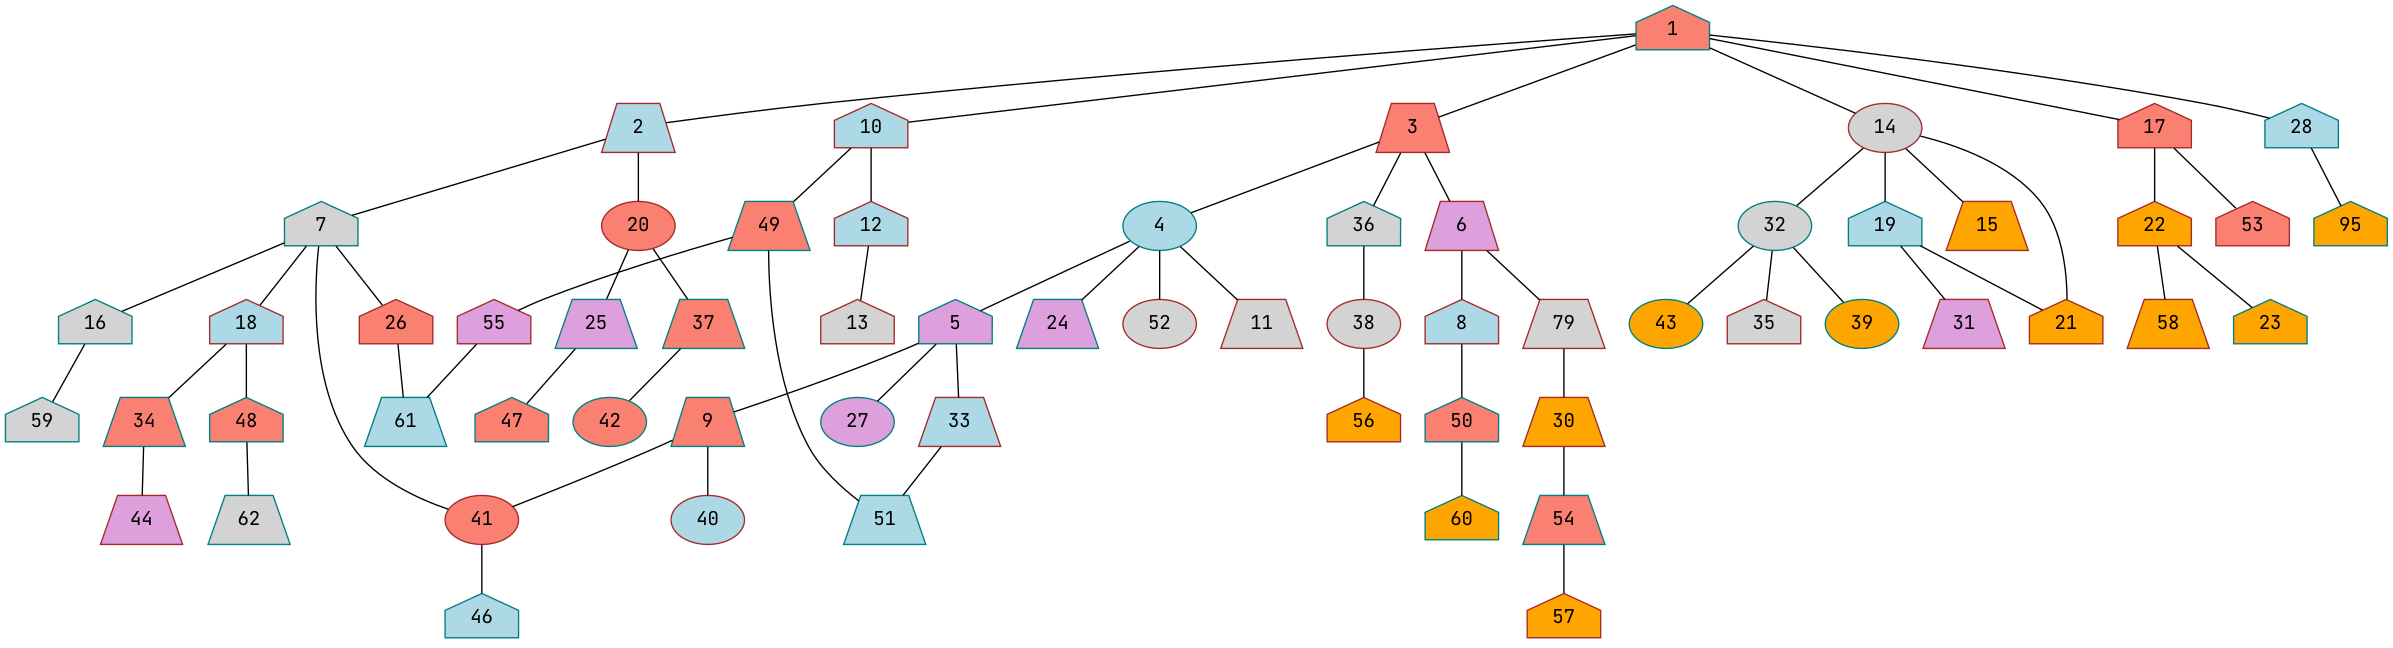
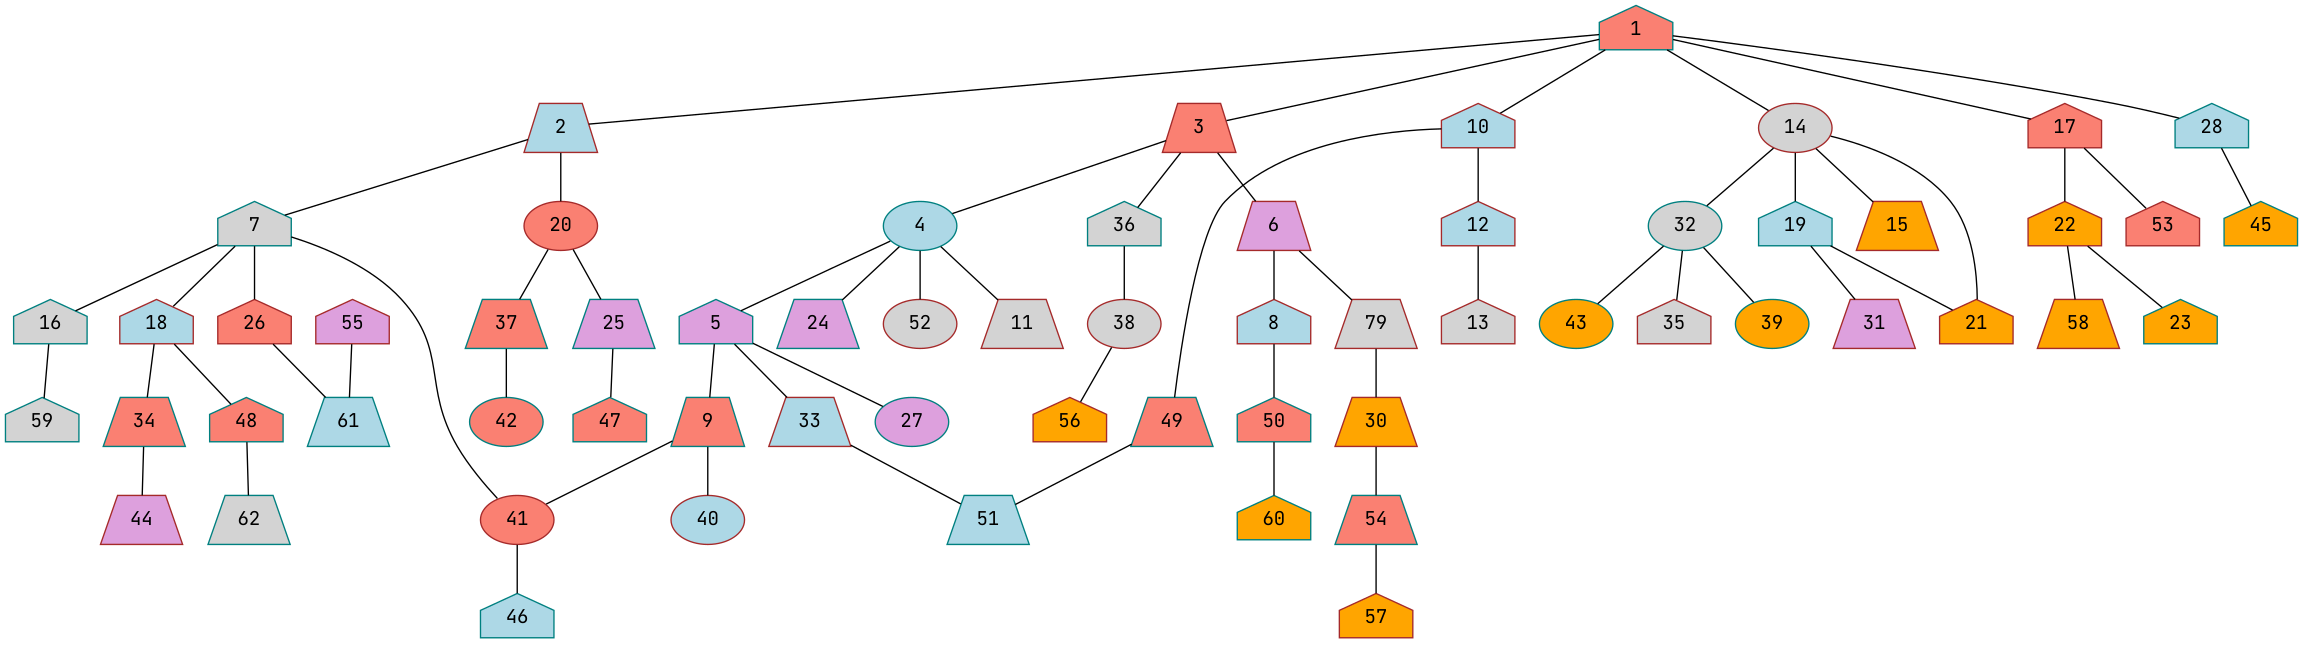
node "95": label "95" -> "45"
edge "49" -- "55": removed
